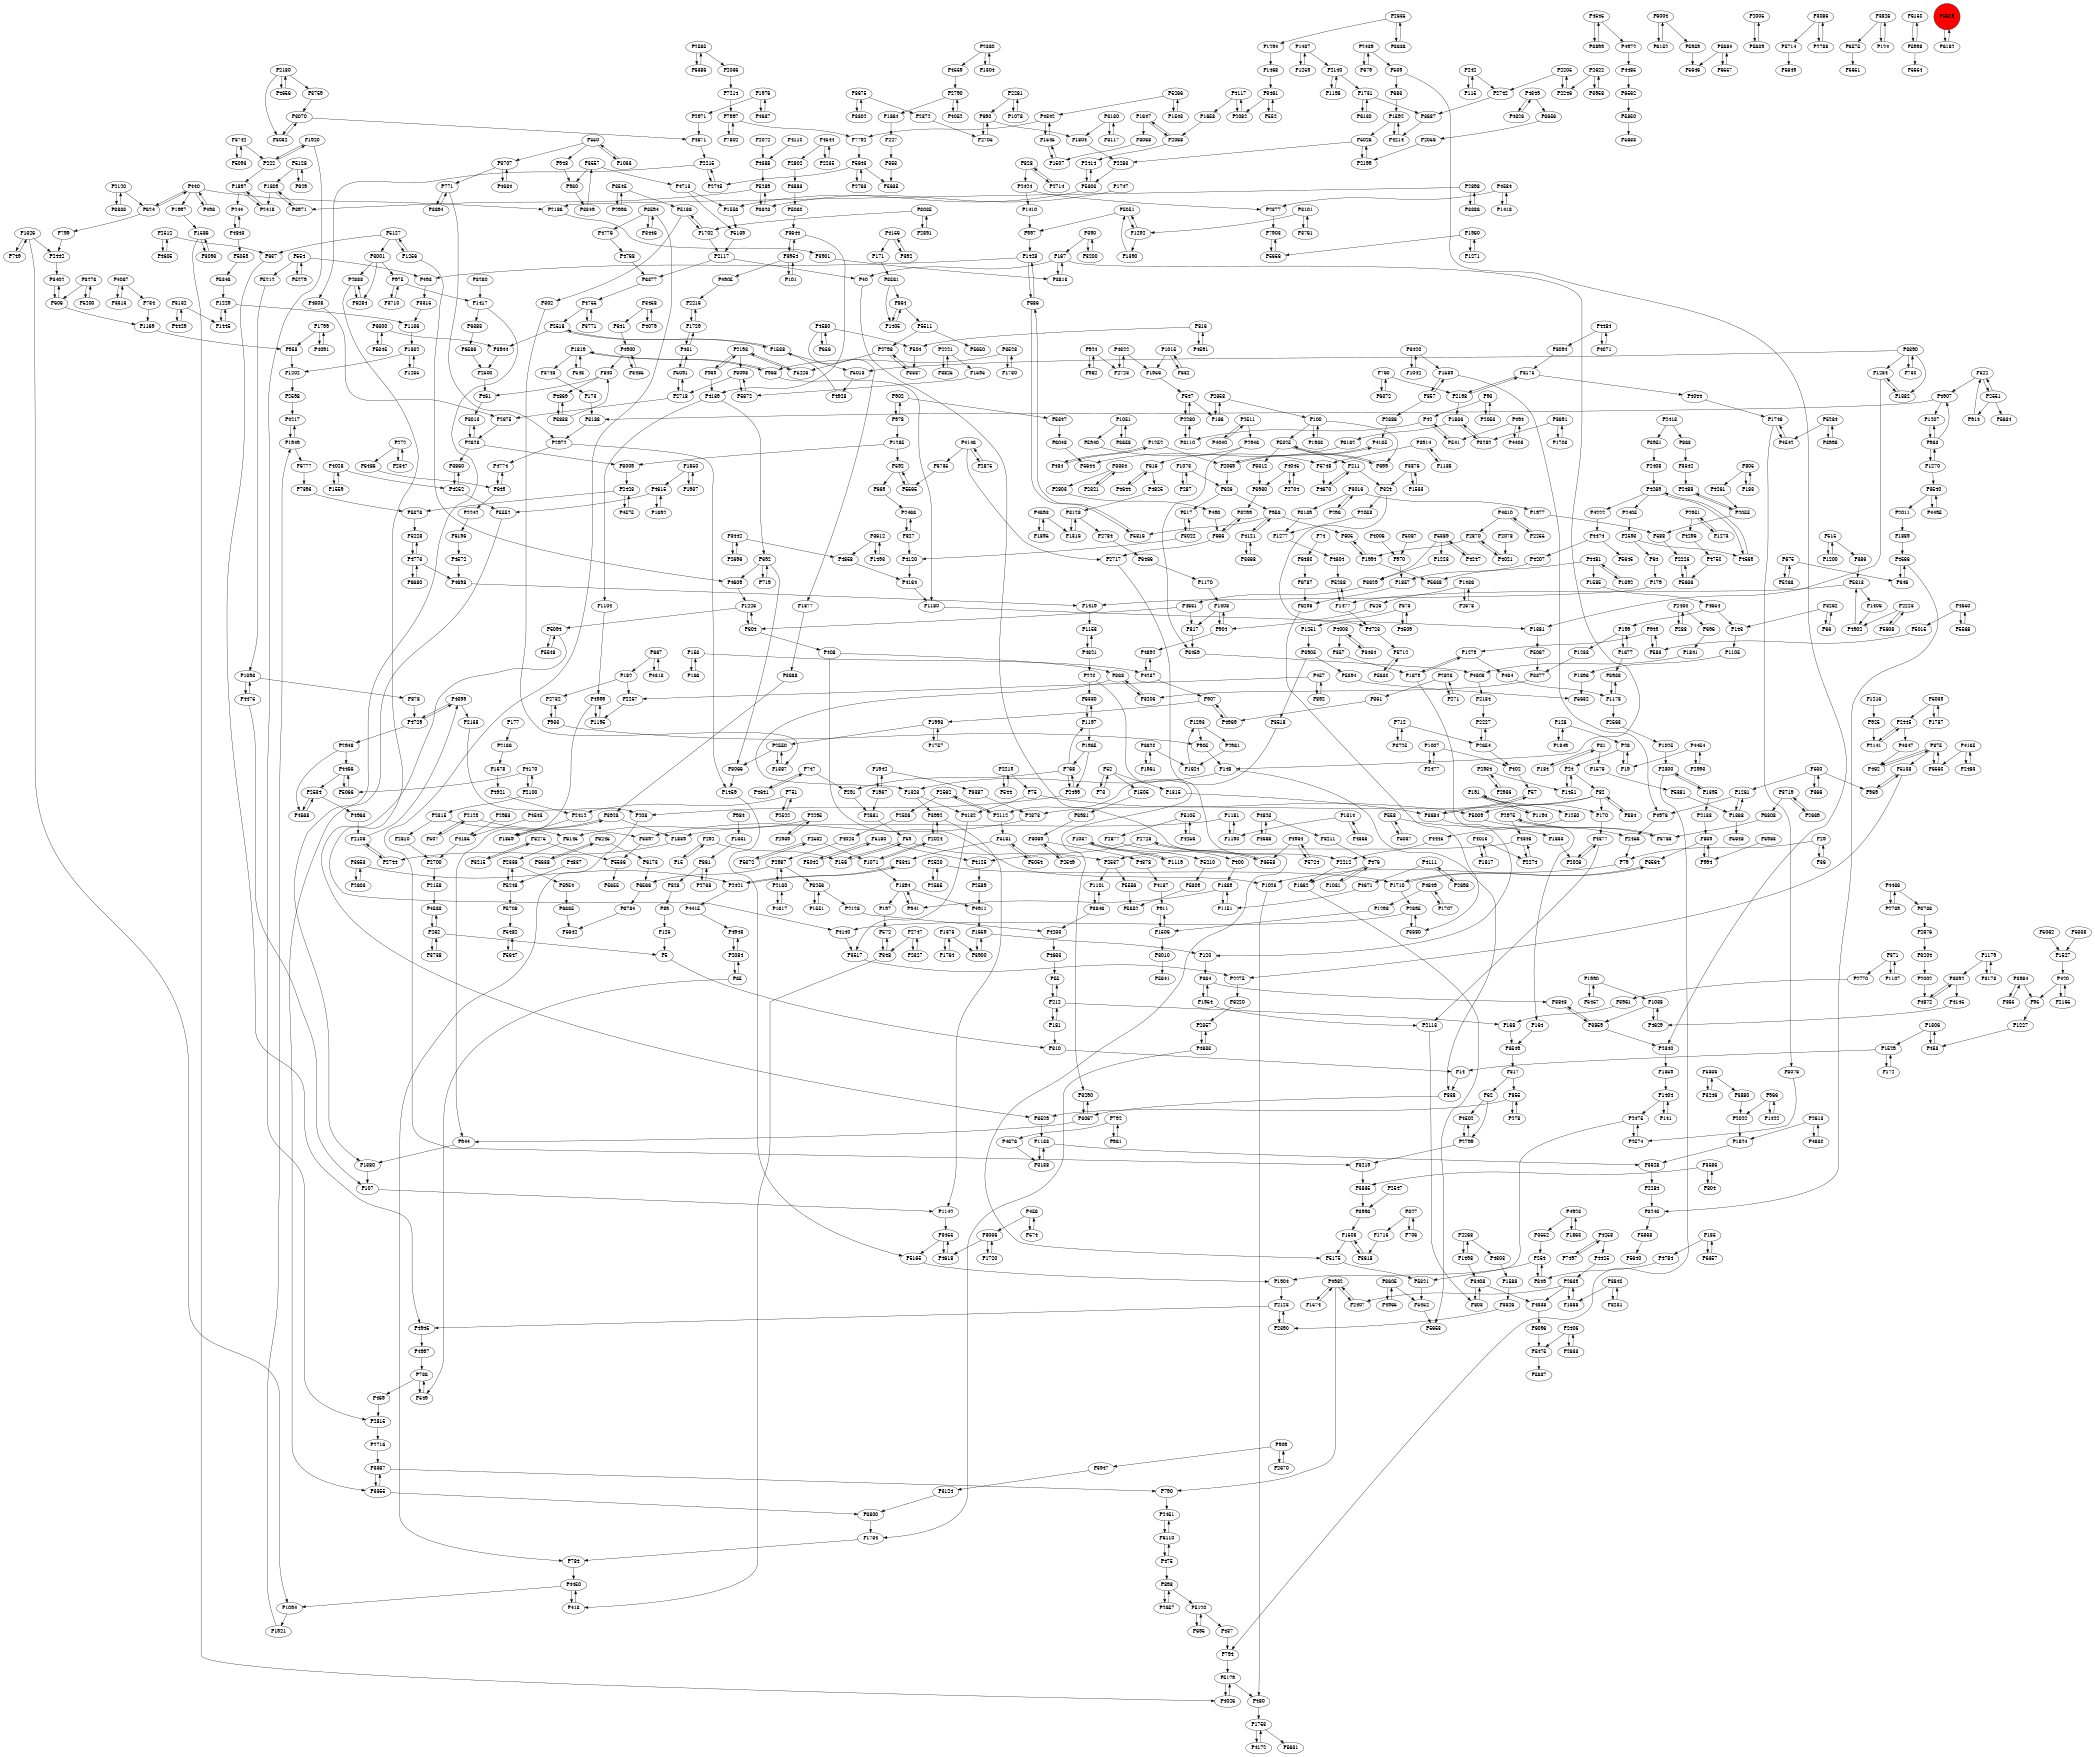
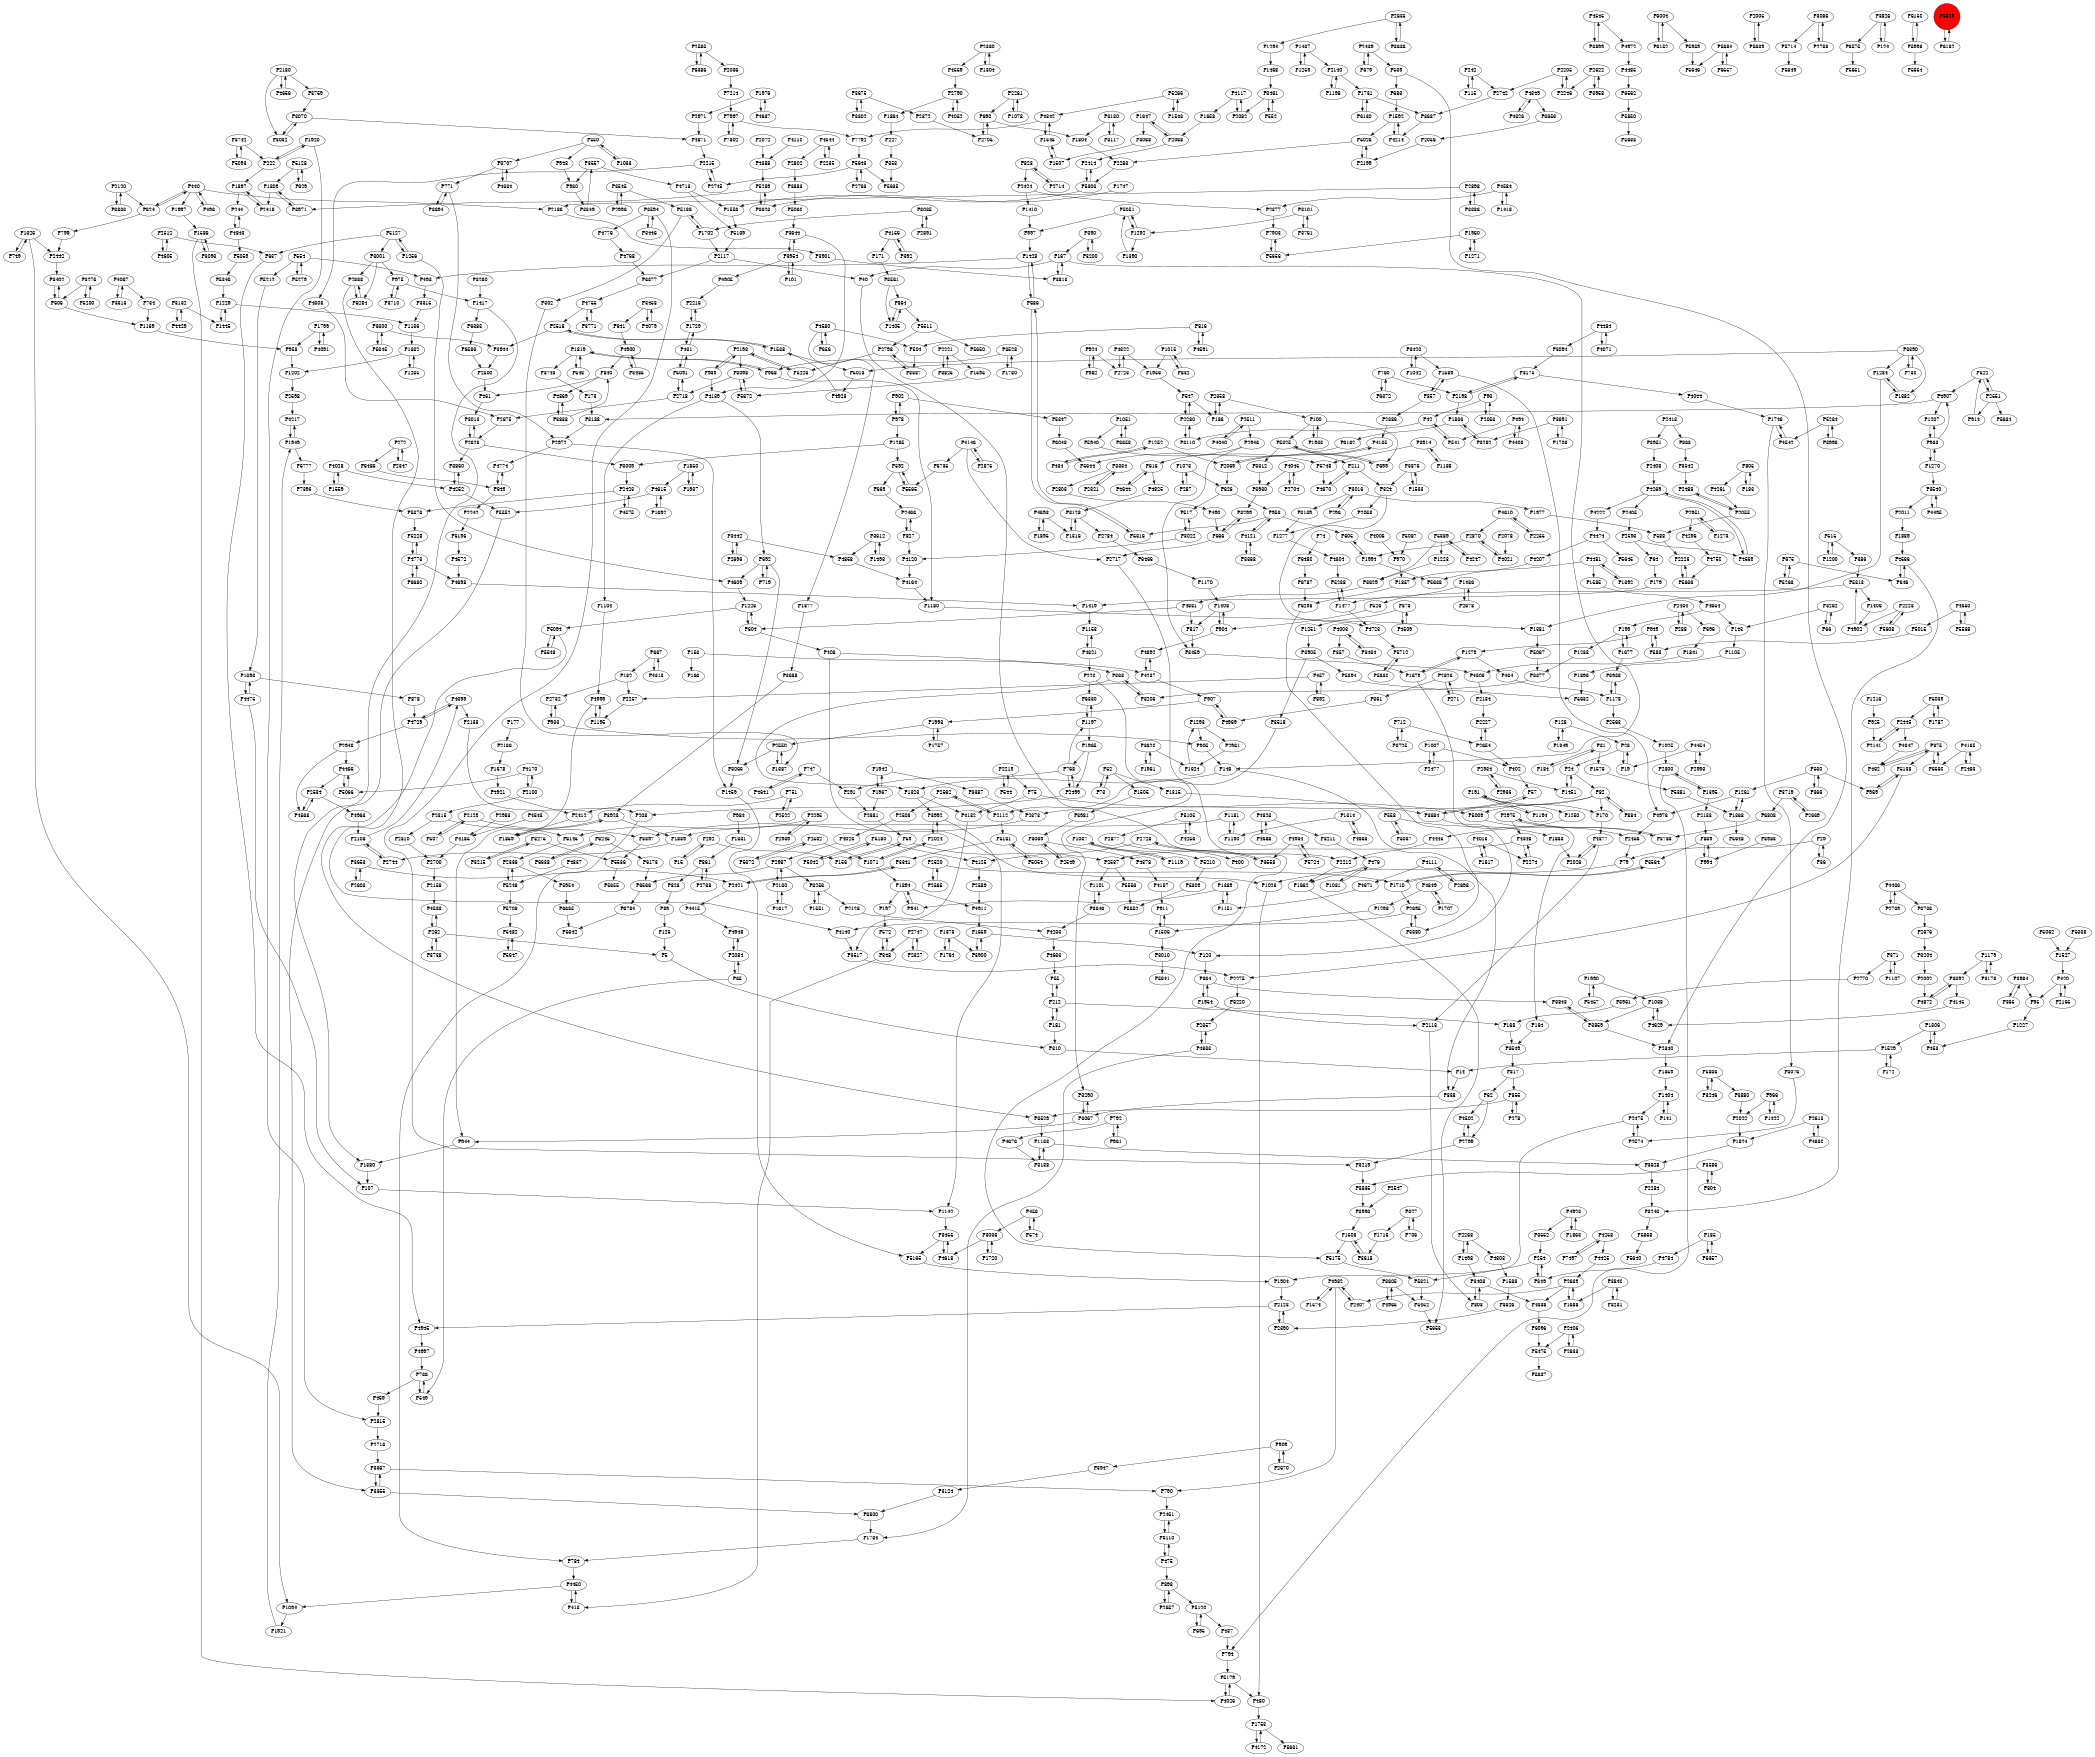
edge "P166" -> "P153": removed
edge "P400" -> "P1389": removed
